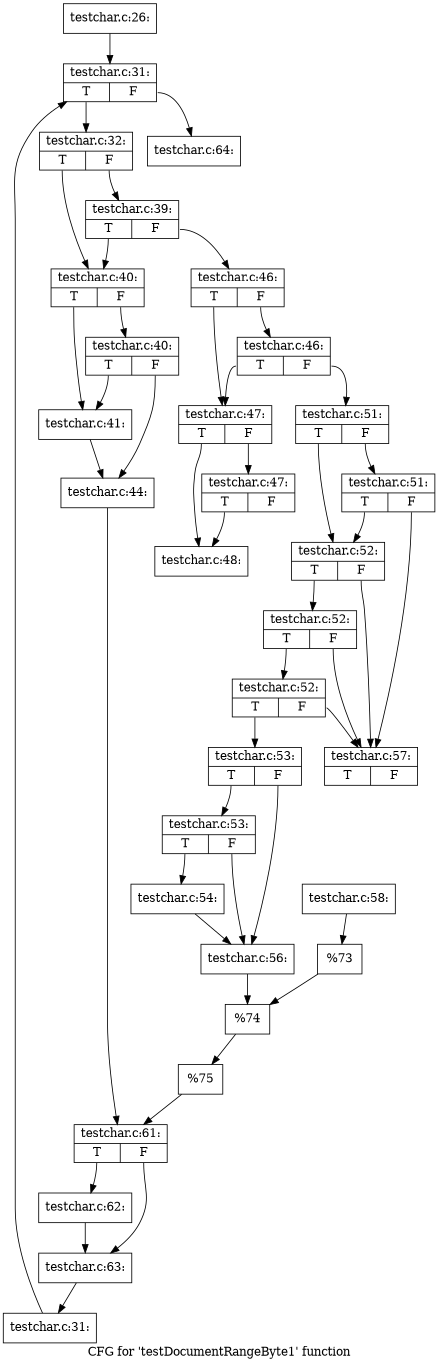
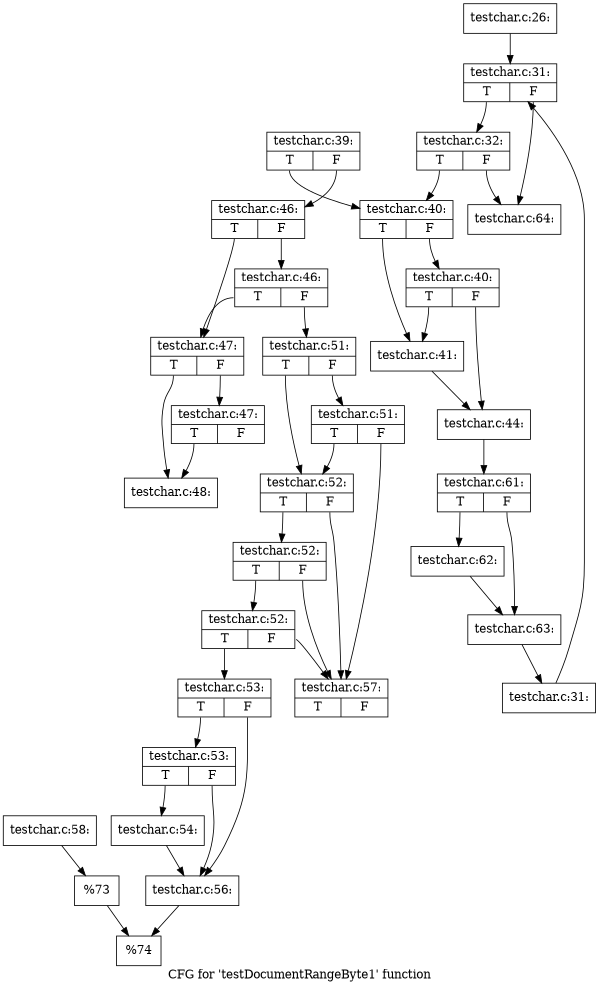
edge "testchar.c:32:" -> "testchar.c:39:": now "testchar.c:32:" -> "testchar.c:64:"
node "%75": removed
